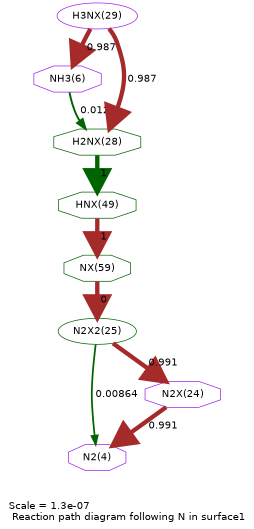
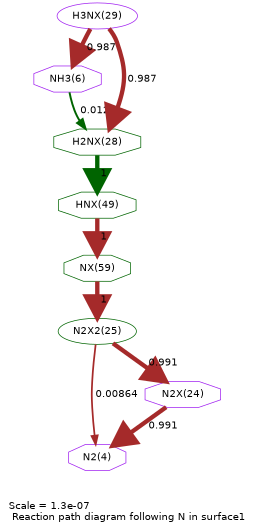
edge "NX(59)" -> "N2X2(25)": label " 0" -> " 1"
edge "N2X2(25)" -> "N2(4)": color darkgreen -> brown
